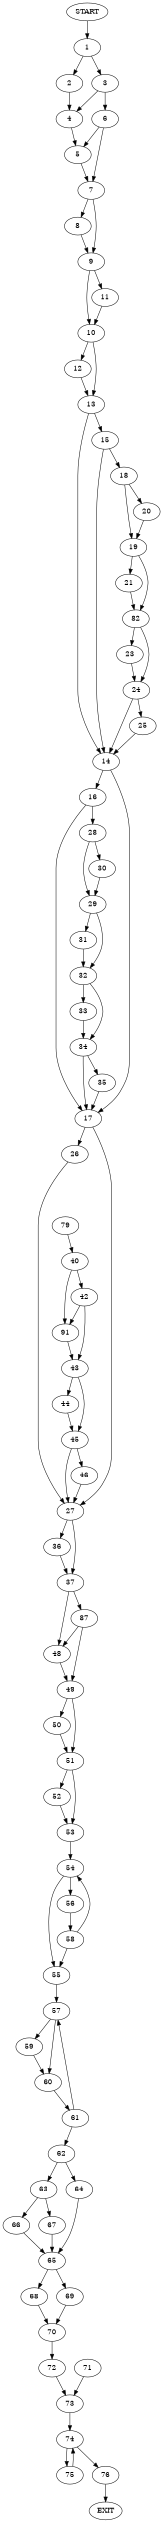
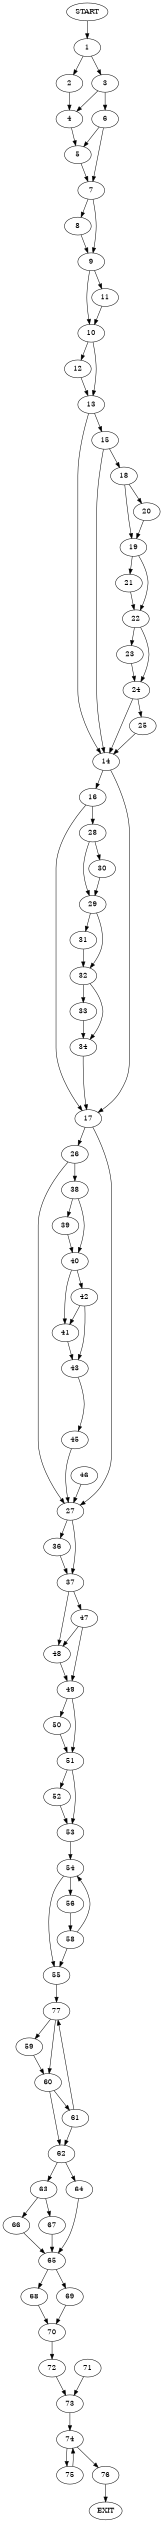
node "82": label "82" -> "22"
node "35": removed
node "38": added
node "79": label "79" -> "39"
node "91": label "91" -> "41"
node "44": removed
edge "45" -> "46": removed
node "87": label "87" -> "47"
node "57": label "57" -> "77"
edge "60" -> "62": added
